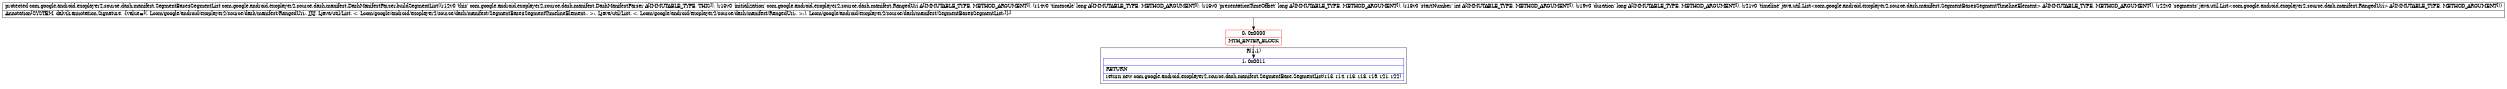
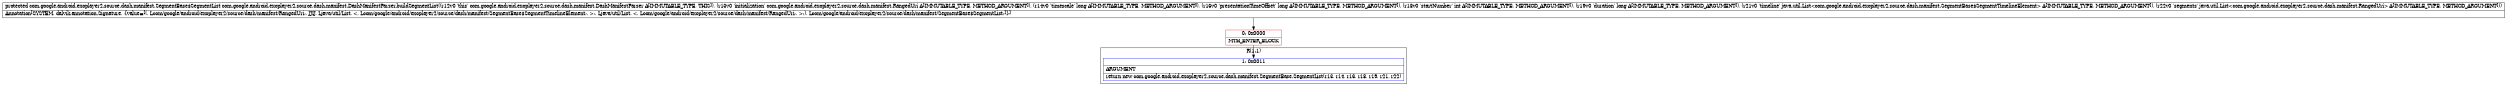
node "1: 0x0011": text "RETURN" -> "ARGUMENT"
